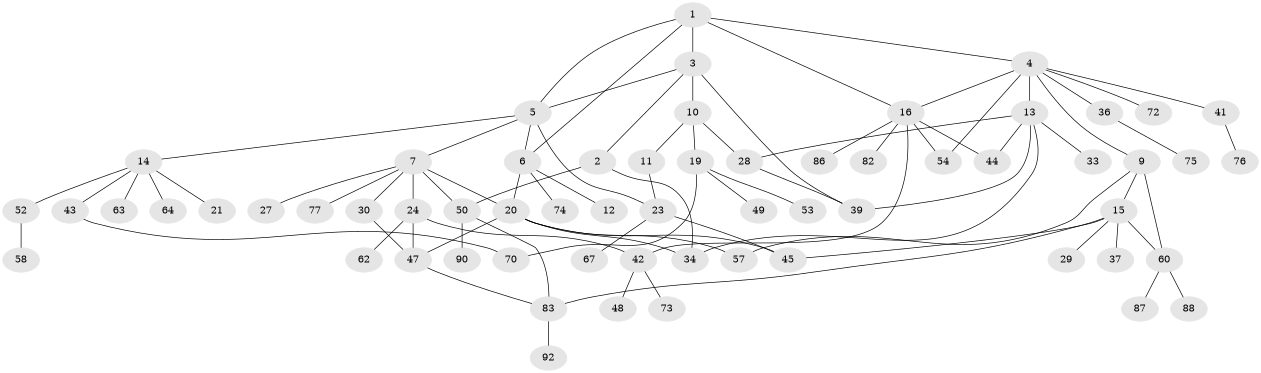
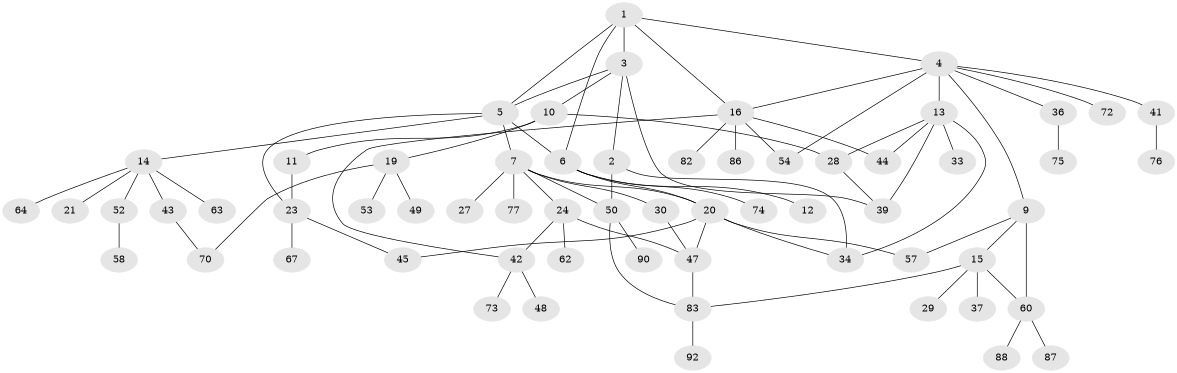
edge "15" -- "45": removed
